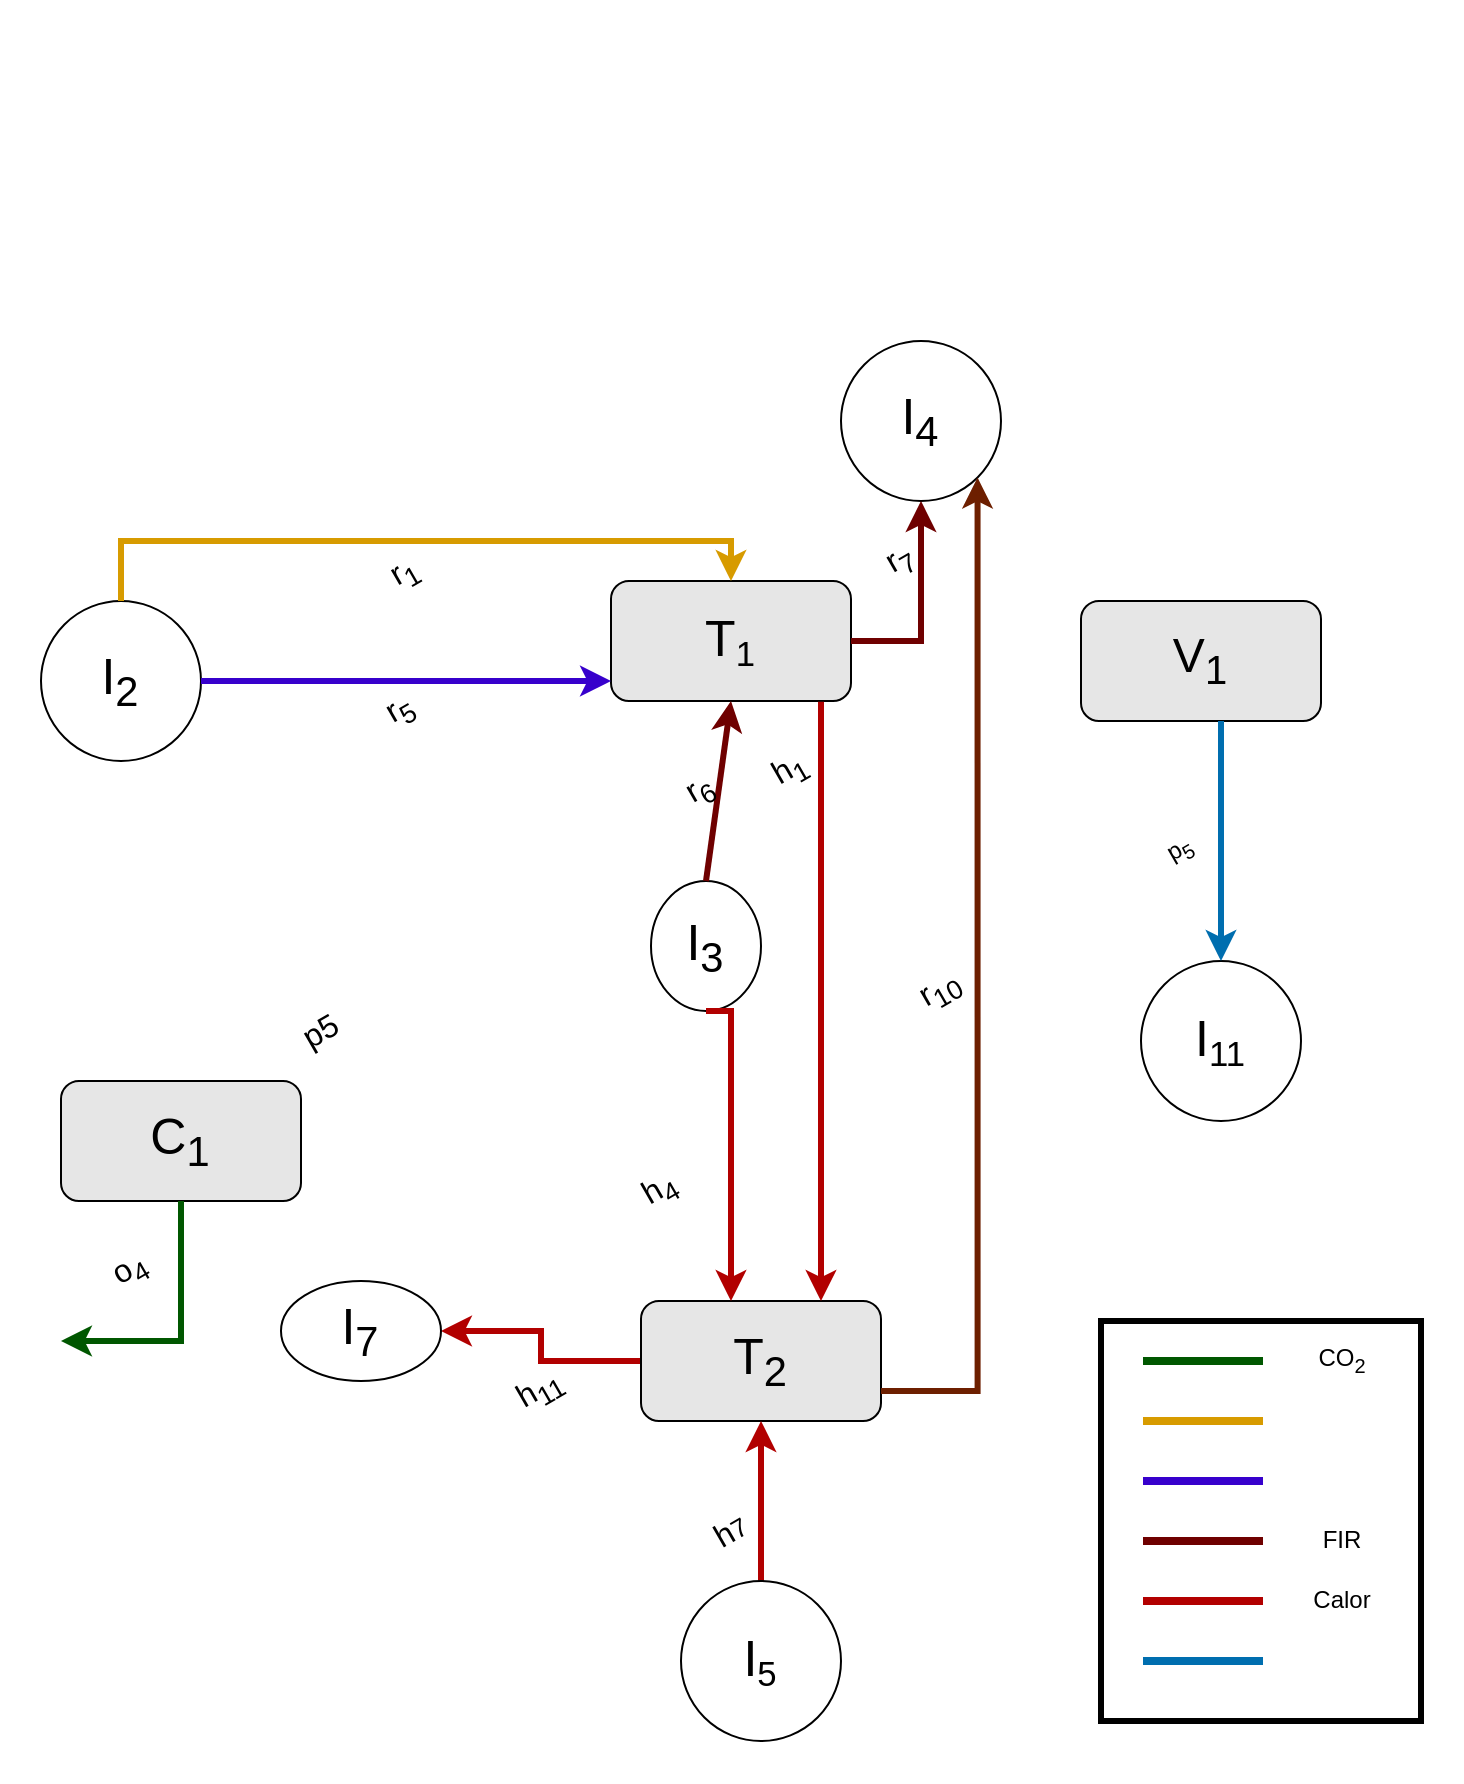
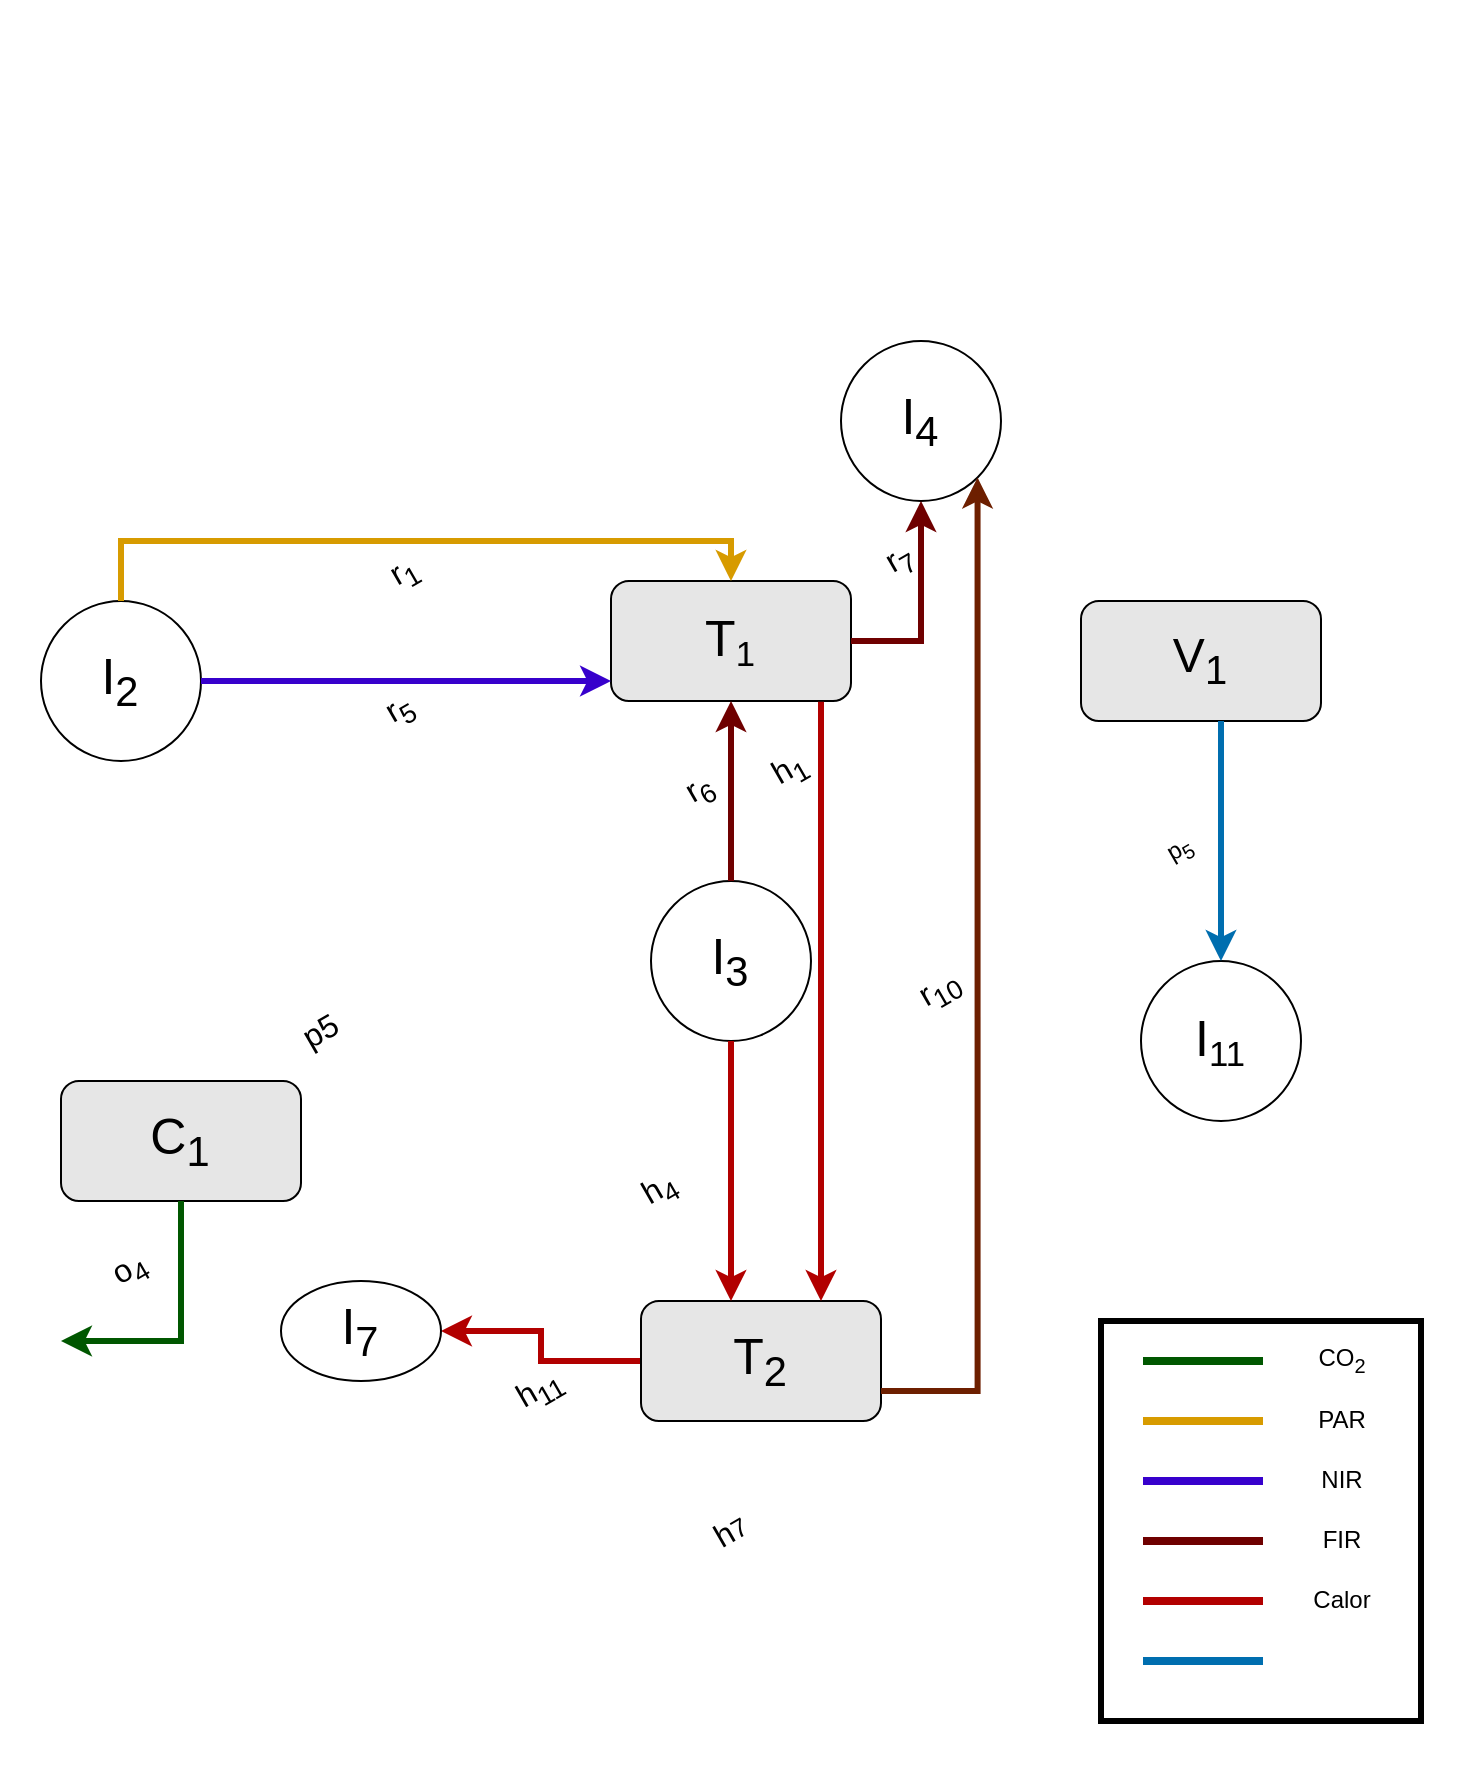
node "I3": size 110x130 -> 160x160
node "PAR": added
node "NIR": added
edge "I5" -> "T2": removed
node "I5": removed
